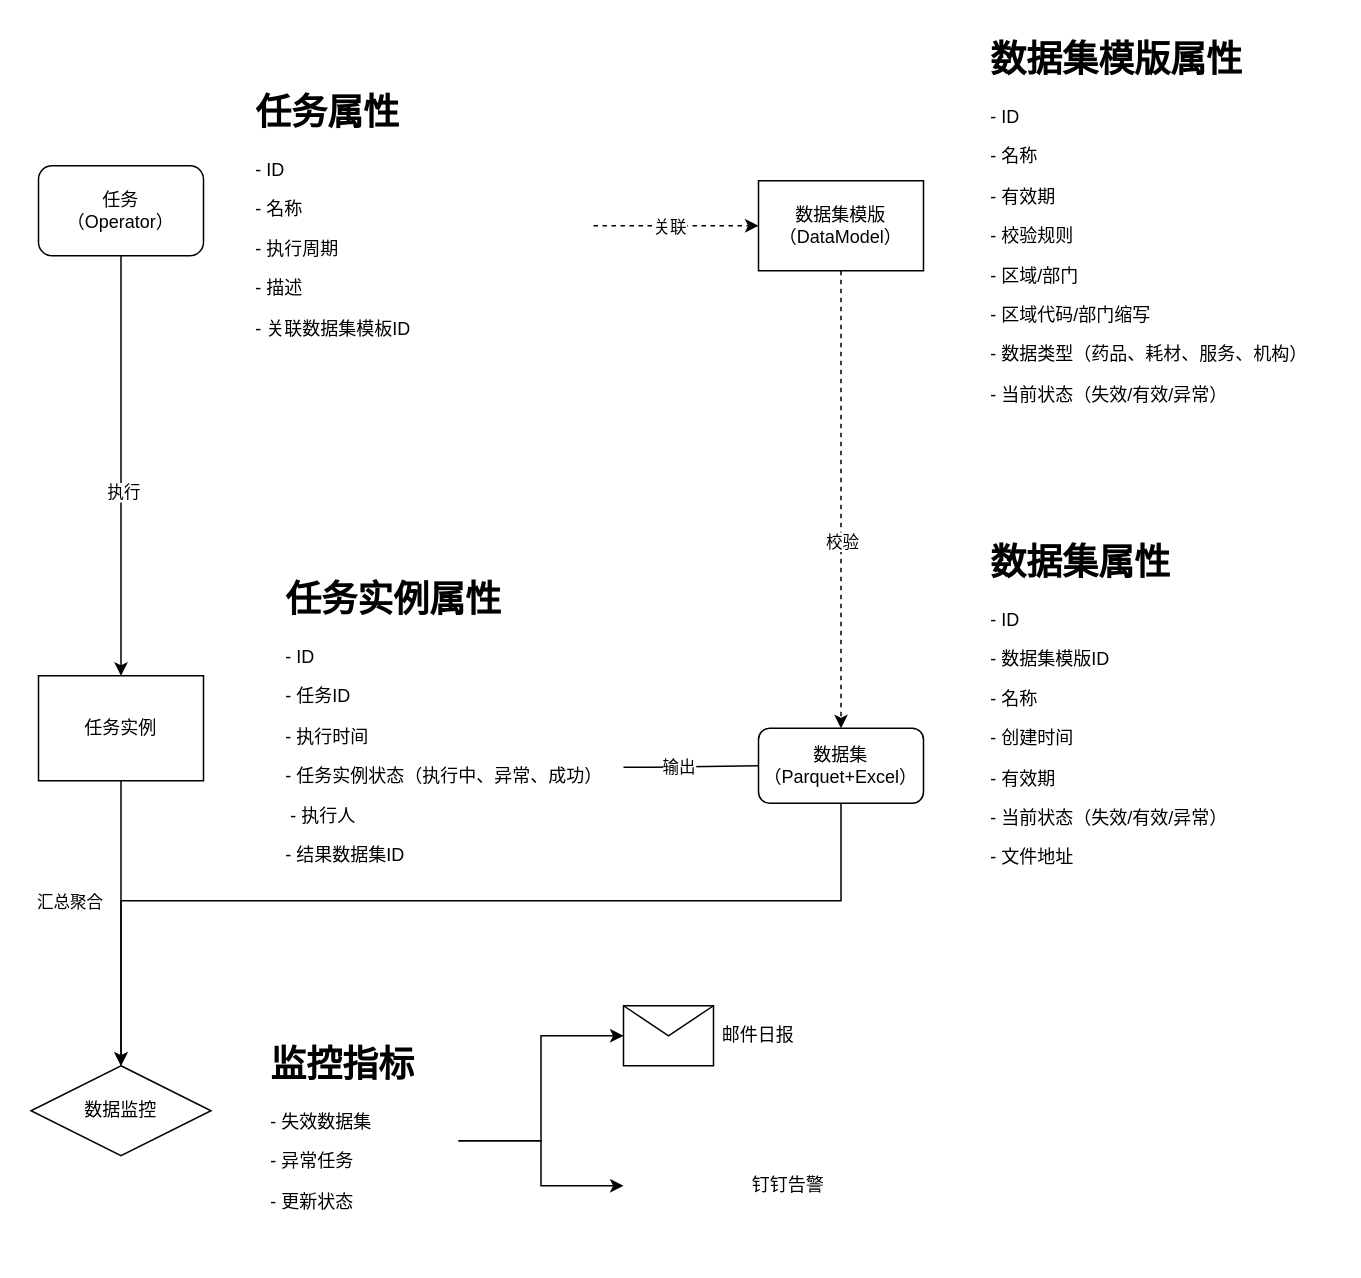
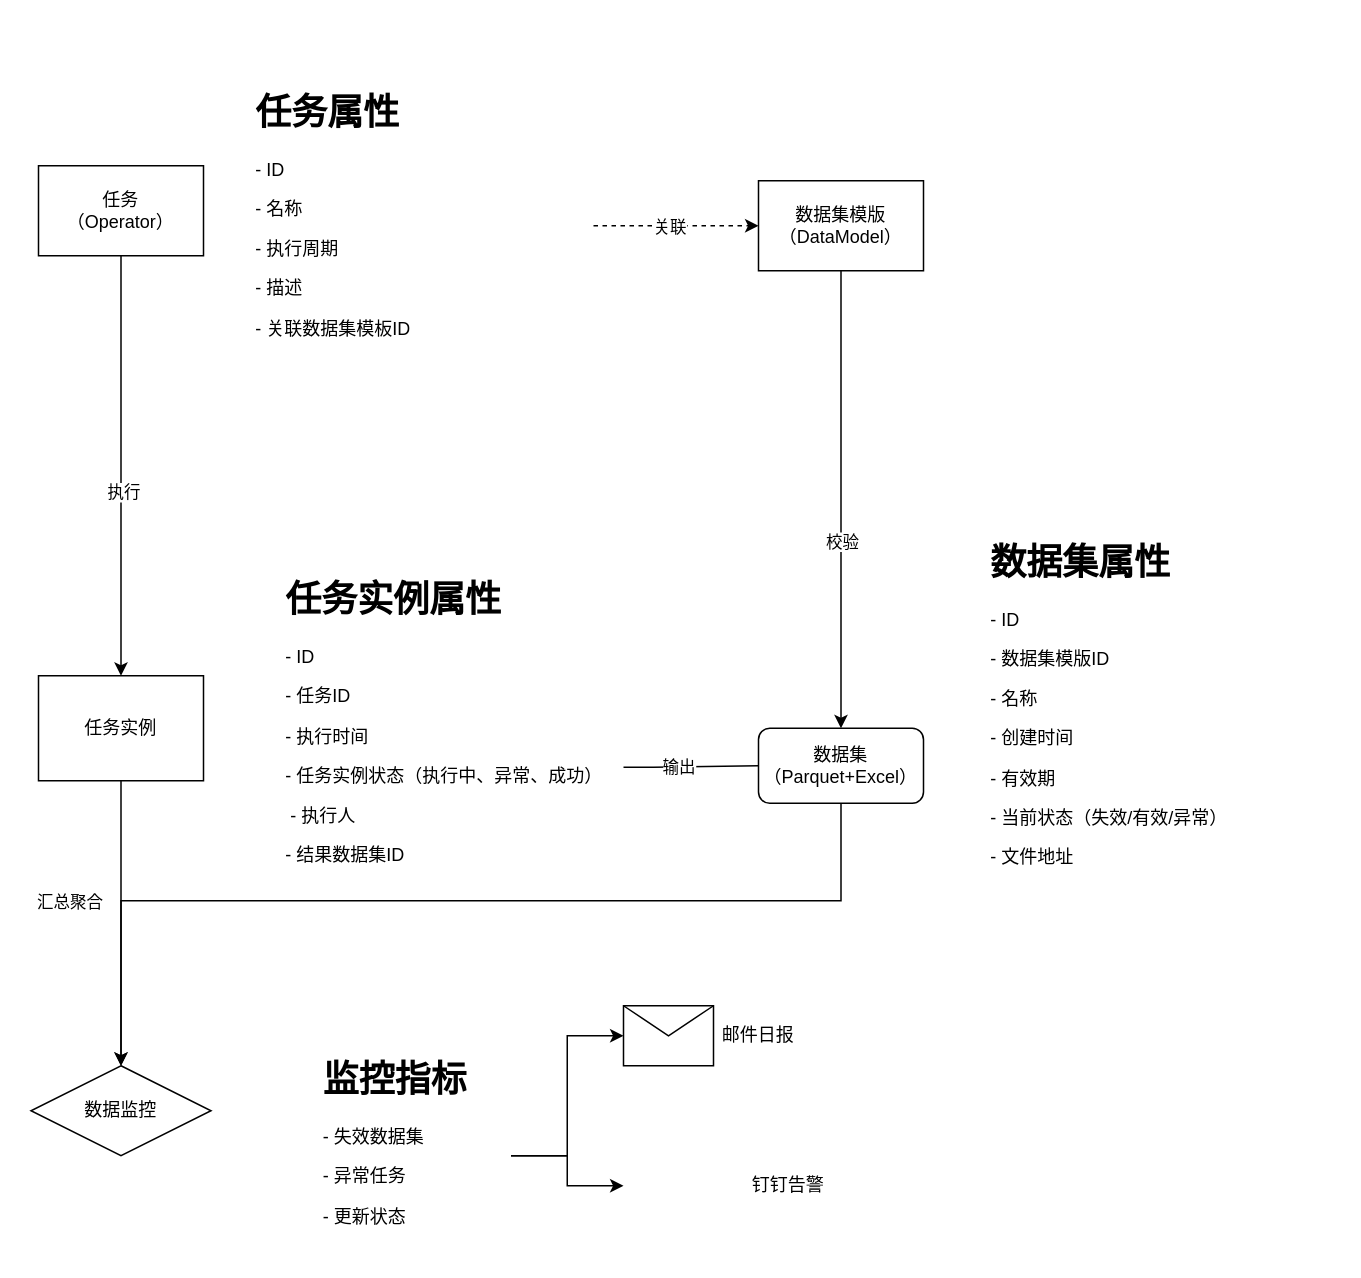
node "任务 （Operator）": shape rounded rectangle -> rectangle
node "数据集模版属性- ID - 名称 - 有效期 - 校验规则 - 区域/部门 - 区域代码/部门缩写 - 数据类型（药品、耗材、服务、机构） - 当前状态（失效/有效/异常）": removed
edge "数据集模版 （DataModel）" -> "数据集 （Parquet+Excel）": style dashed -> solid
node "监控指标- 失效数据集 - 异常任务 - 更新状态": moved (361, 1141) -> (413, 1156)
